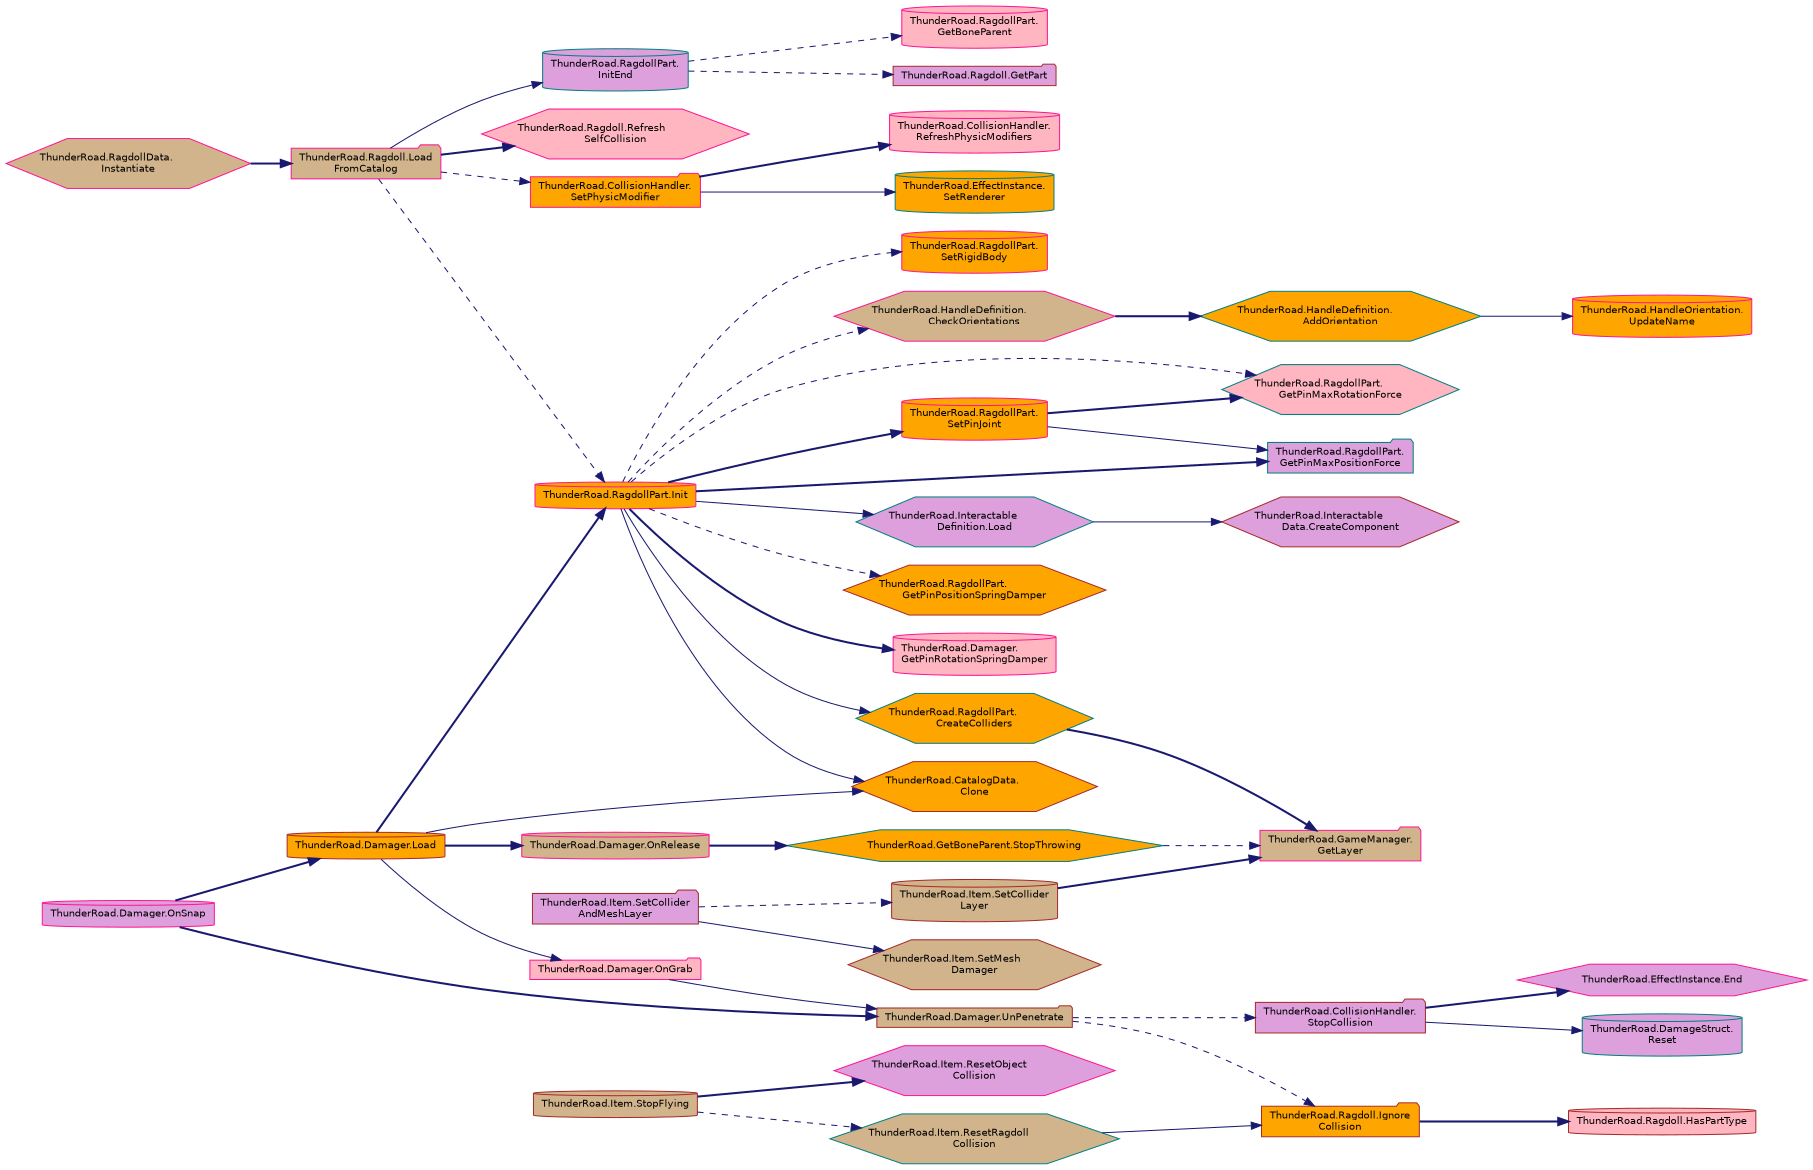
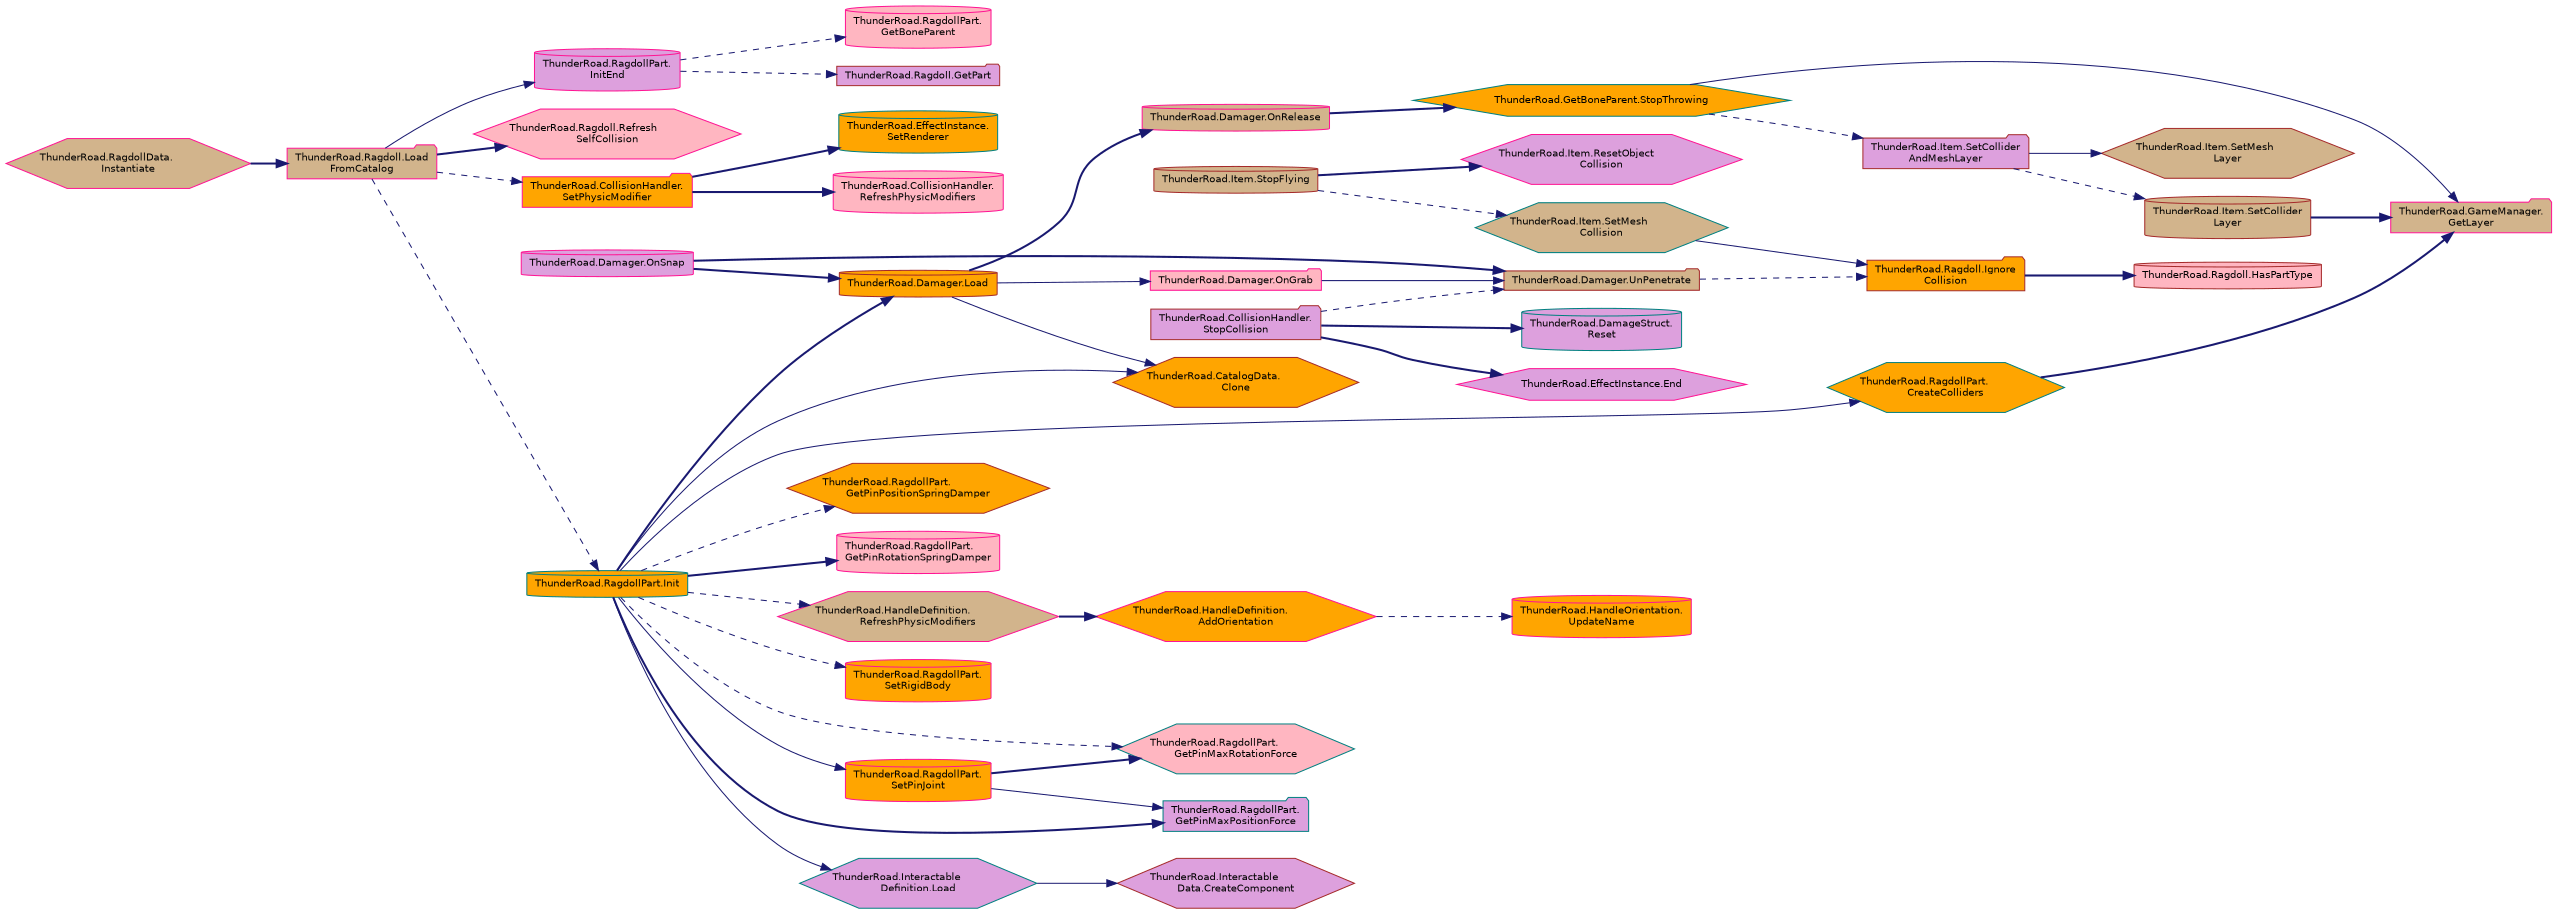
node "ThunderRoad.RagdollPart. InitEnd": color teal -> deeppink
edge "ThunderRoad.GetBoneParent.StopThrowing" -> "ThunderRoad.Item.SetCollider AndMeshLayer": added
edge "ThunderRoad.CollisionHandler. SetPhysicModifier" -> "ThunderRoad.EffectInstance. SetRenderer": style solid -> bold
node "ThunderRoad.HandleDefinition. CheckOrientations": label "ThunderRoad.HandleDefinition. CheckOrientations" -> "ThunderRoad.HandleDefinition. RefreshPhysicModifiers"
node "ThunderRoad.HandleDefinition. AddOrientation": color teal -> deeppink
edge "ThunderRoad.HandleDefinition. AddOrientation" -> "ThunderRoad.HandleOrientation. UpdateName": style solid -> dashed
edge "ThunderRoad.RagdollPart.Init" -> "ThunderRoad.RagdollPart. SetPinJoint": style bold -> solid
node "ThunderRoad.RagdollPart.Init": color deeppink -> teal
node "ThunderRoad.Damager. GetPinRotationSpringDamper": label "ThunderRoad.Damager. GetPinRotationSpringDamper" -> "ThunderRoad.RagdollPart. GetPinRotationSpringDamper"
edge "ThunderRoad.Damager.Load" -> "ThunderRoad.RagdollPart.Init": reversed
edge "ThunderRoad.GetBoneParent.StopThrowing" -> "ThunderRoad.GameManager. GetLayer": style dashed -> solid
node "ThunderRoad.Item.SetMesh Damager": label "ThunderRoad.Item.SetMesh Damager" -> "ThunderRoad.Item.SetMesh Layer"
edge "ThunderRoad.Damager.UnPenetrate" -> "ThunderRoad.CollisionHandler. StopCollision": reversed
edge "ThunderRoad.CollisionHandler. StopCollision" -> "ThunderRoad.DamageStruct. Reset": style solid -> bold
node "ThunderRoad.Item.ResetRagdoll Collision": label "ThunderRoad.Item.ResetRagdoll Collision" -> "ThunderRoad.Item.SetMesh Collision"
